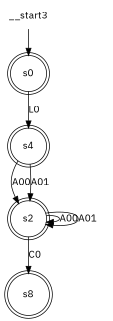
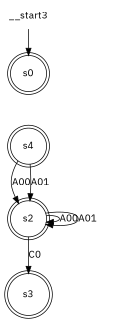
edge "s0" -> "s4": removed, label "L0"
node "s8": label "s8" -> "s3"
